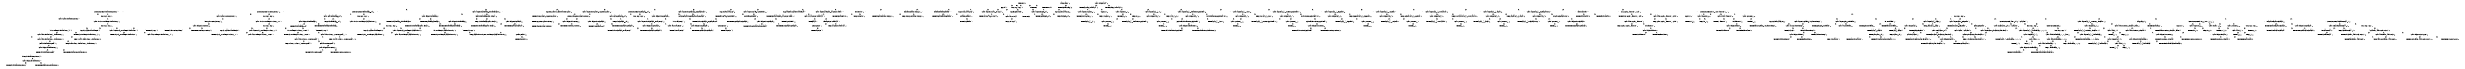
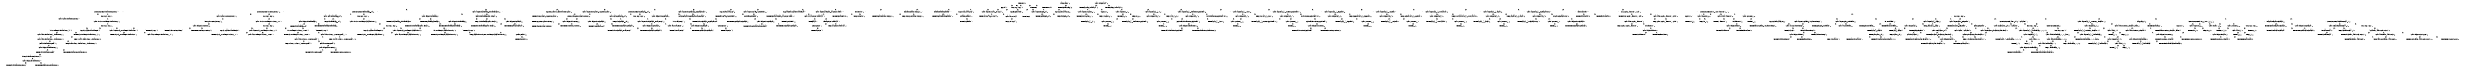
edge "(<operator>.assignment,File jspFile = null)" -> "(MODIFIER,VIRTUAL)": now "(METHOD,execute)" -> "(MODIFIER,VIRTUAL)"
edge "(<operator>.logicalNot,!destinationDirectory.isDirectory())" -> "(isDirectory,this.destinationDirectory.isDirectory())": now "(IDENTIFIER,this,this.destinationDirectory.getPath())" -> "(isDirectory,this.destinationDirectory.isDirectory())"
